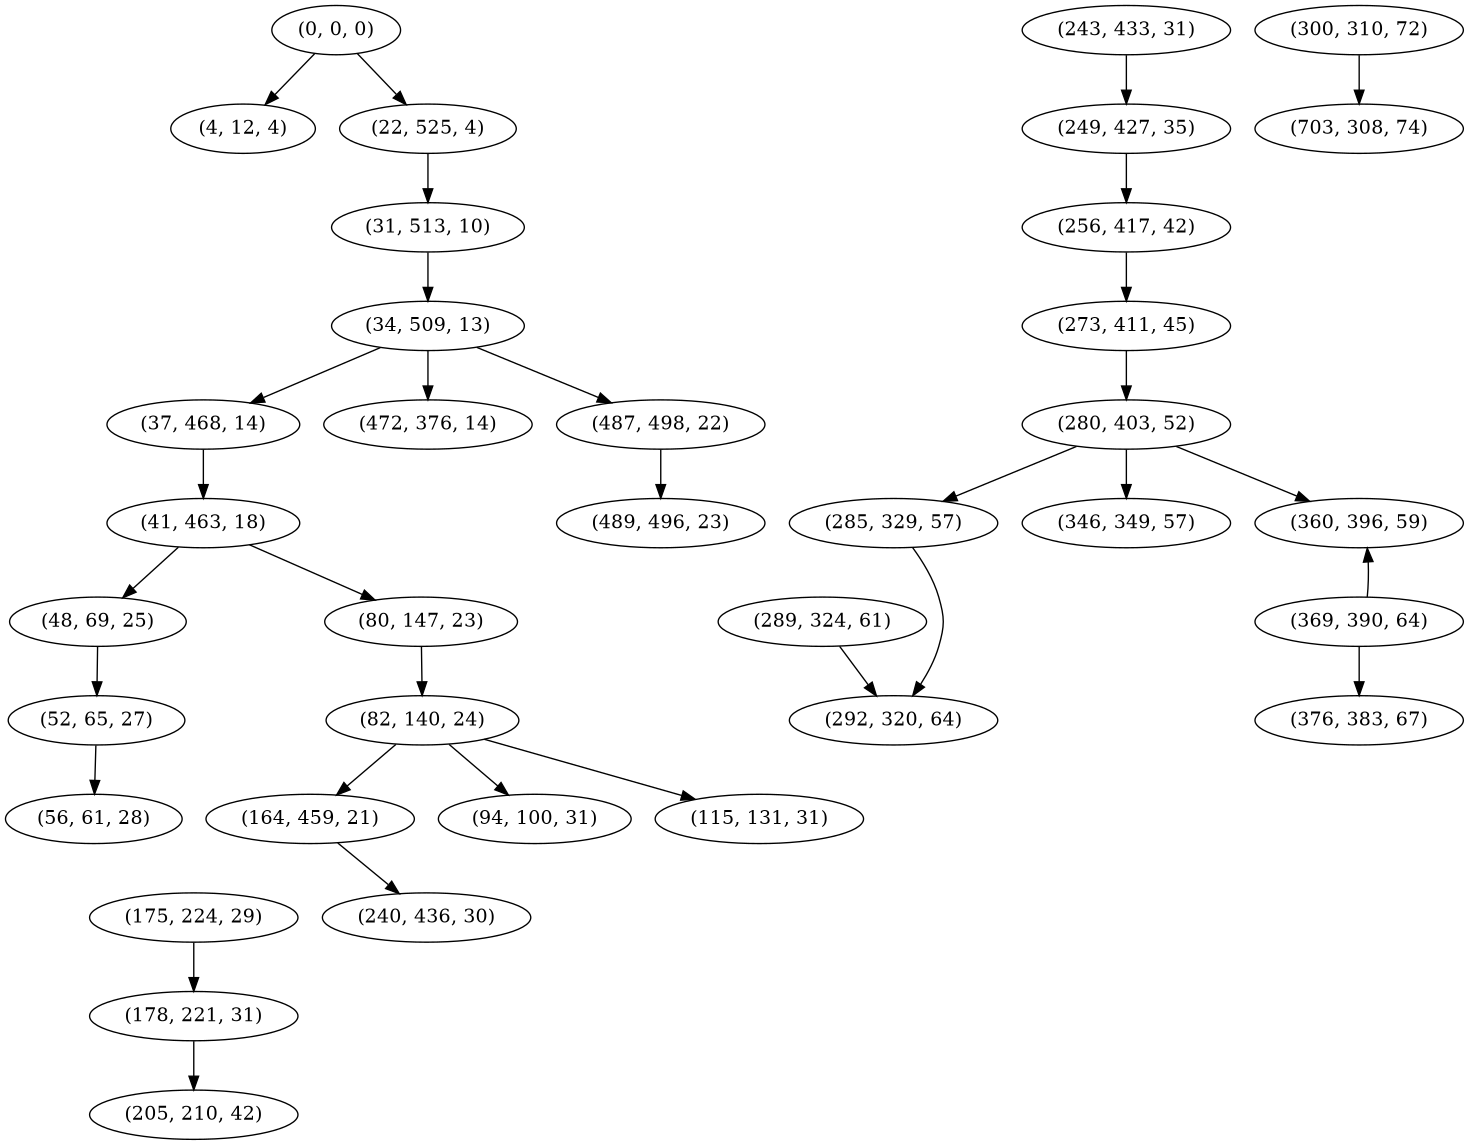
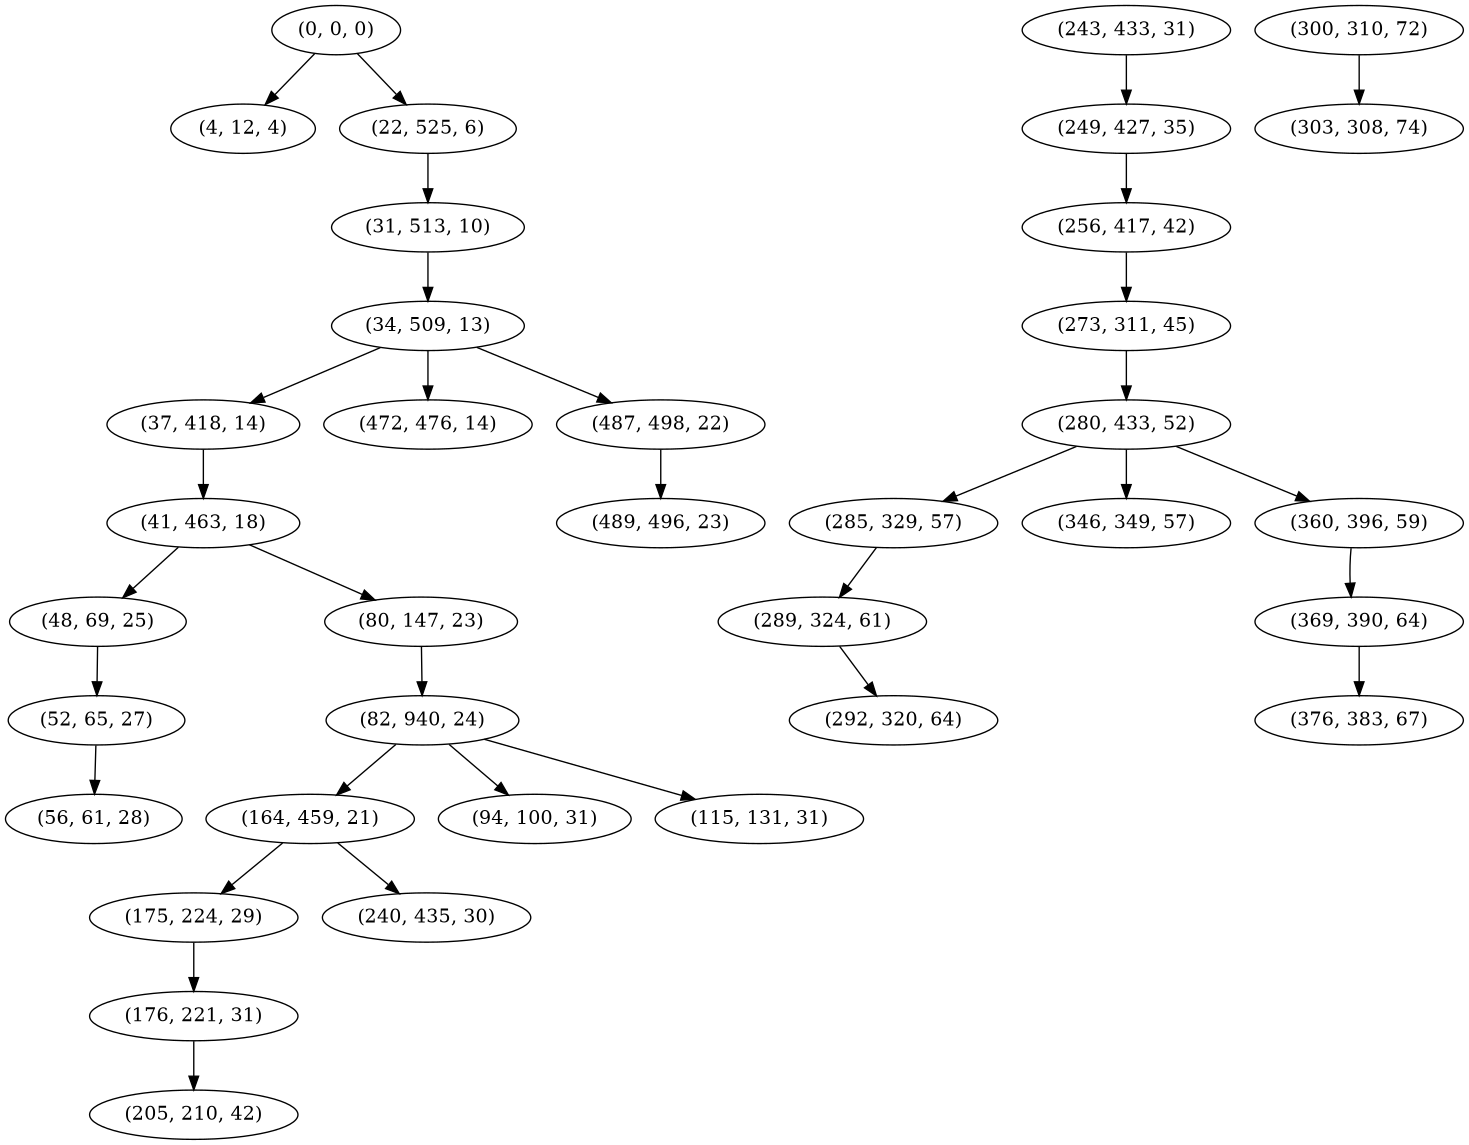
node "(22, 525, 4)": label "(22, 525, 4)" -> "(22, 525, 6)"
node "(703, 308, 74)": label "(703, 308, 74)" -> "(303, 308, 74)"
node "(273, 411, 45)": label "(273, 411, 45)" -> "(273, 311, 45)"
node "(37, 468, 14)": label "(37, 468, 14)" -> "(37, 418, 14)"
node "(472, 376, 14)": label "(472, 376, 14)" -> "(472, 476, 14)"
node "(280, 403, 52)": label "(280, 403, 52)" -> "(280, 433, 52)"
edge "(369, 390, 64)" -> "(360, 396, 59)": reversed
edge "(285, 329, 57)" -> "(292, 320, 64)": now "(285, 329, 57)" -> "(289, 324, 61)"
node "(82, 140, 24)": label "(82, 140, 24)" -> "(82, 940, 24)"
edge "(164, 459, 21)" -> "(175, 224, 29)": added
node "(240, 436, 30)": label "(240, 436, 30)" -> "(240, 435, 30)"
node "(178, 221, 31)": label "(178, 221, 31)" -> "(176, 221, 31)"
